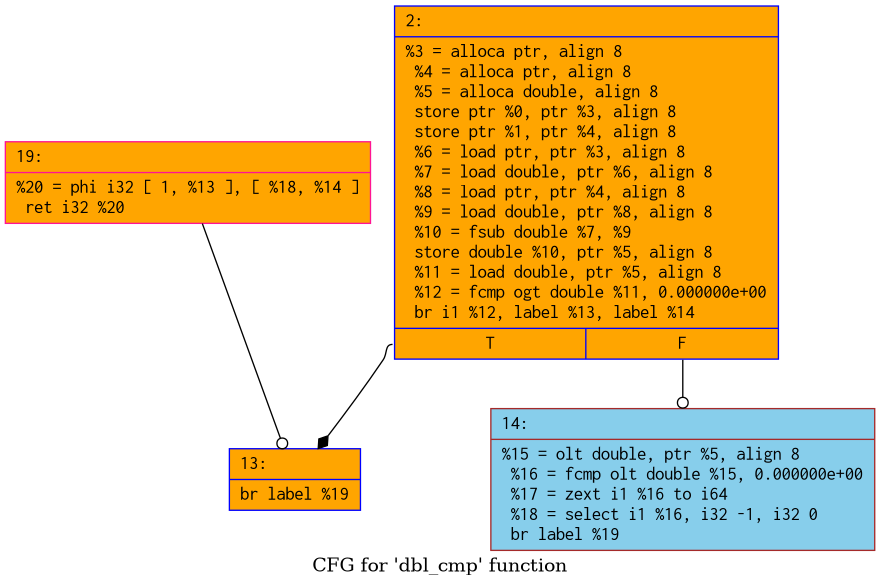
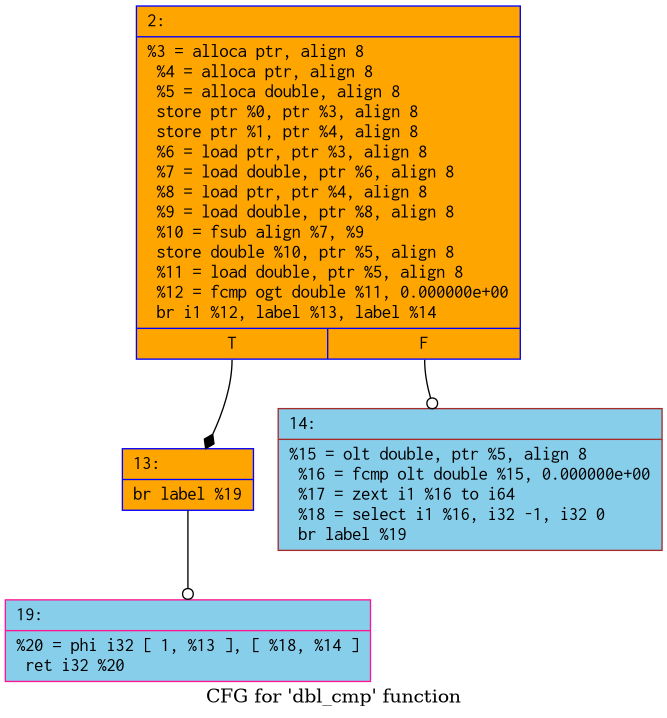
node "19:": fillcolor orange -> skyblue
node "2:": text "%10 = fsub double %7, %9" -> "%10 = fsub align %7, %9"
edge "19:" -> "13:": reversed
